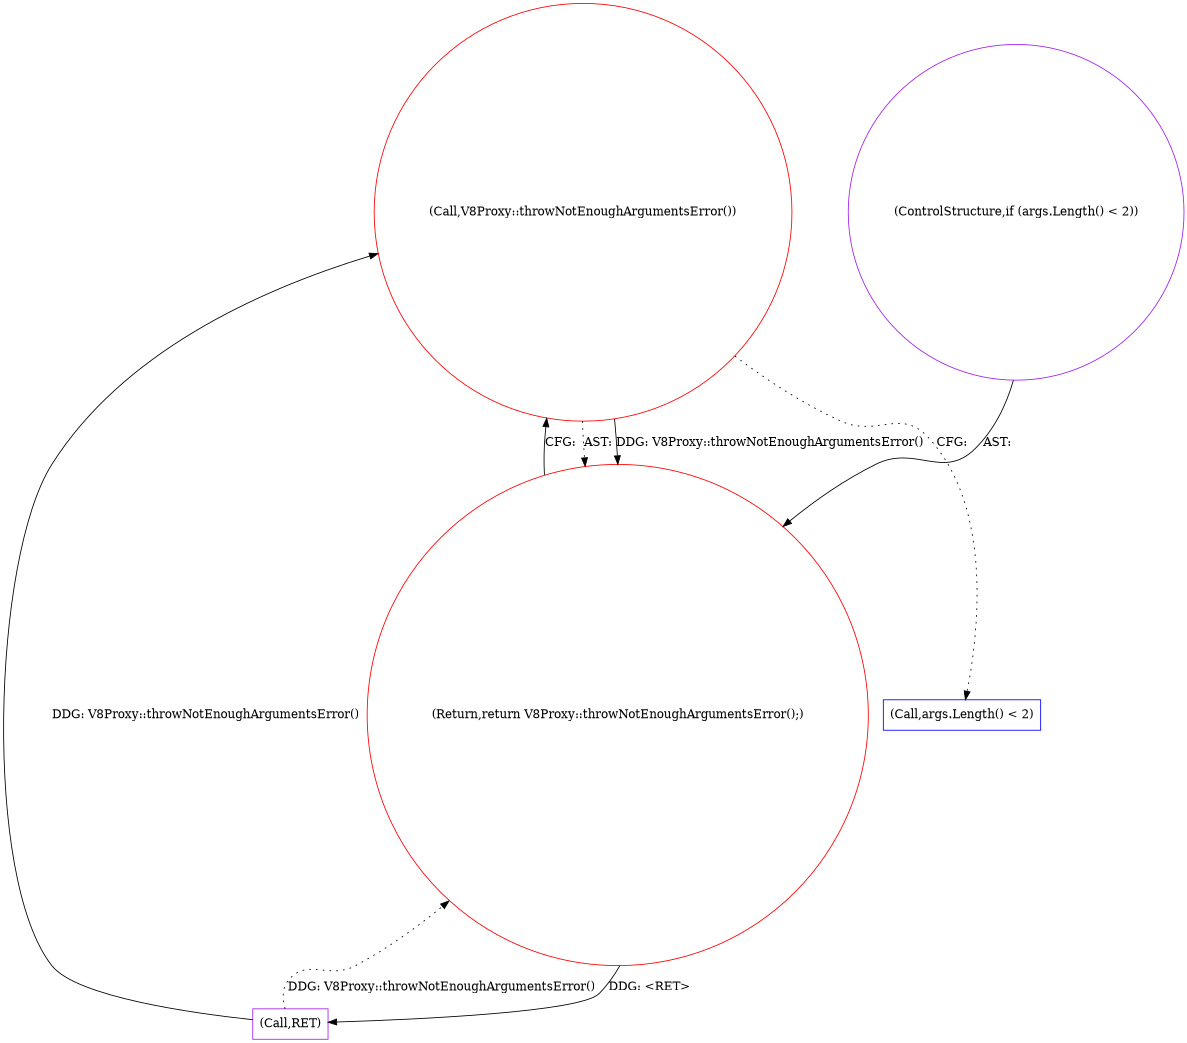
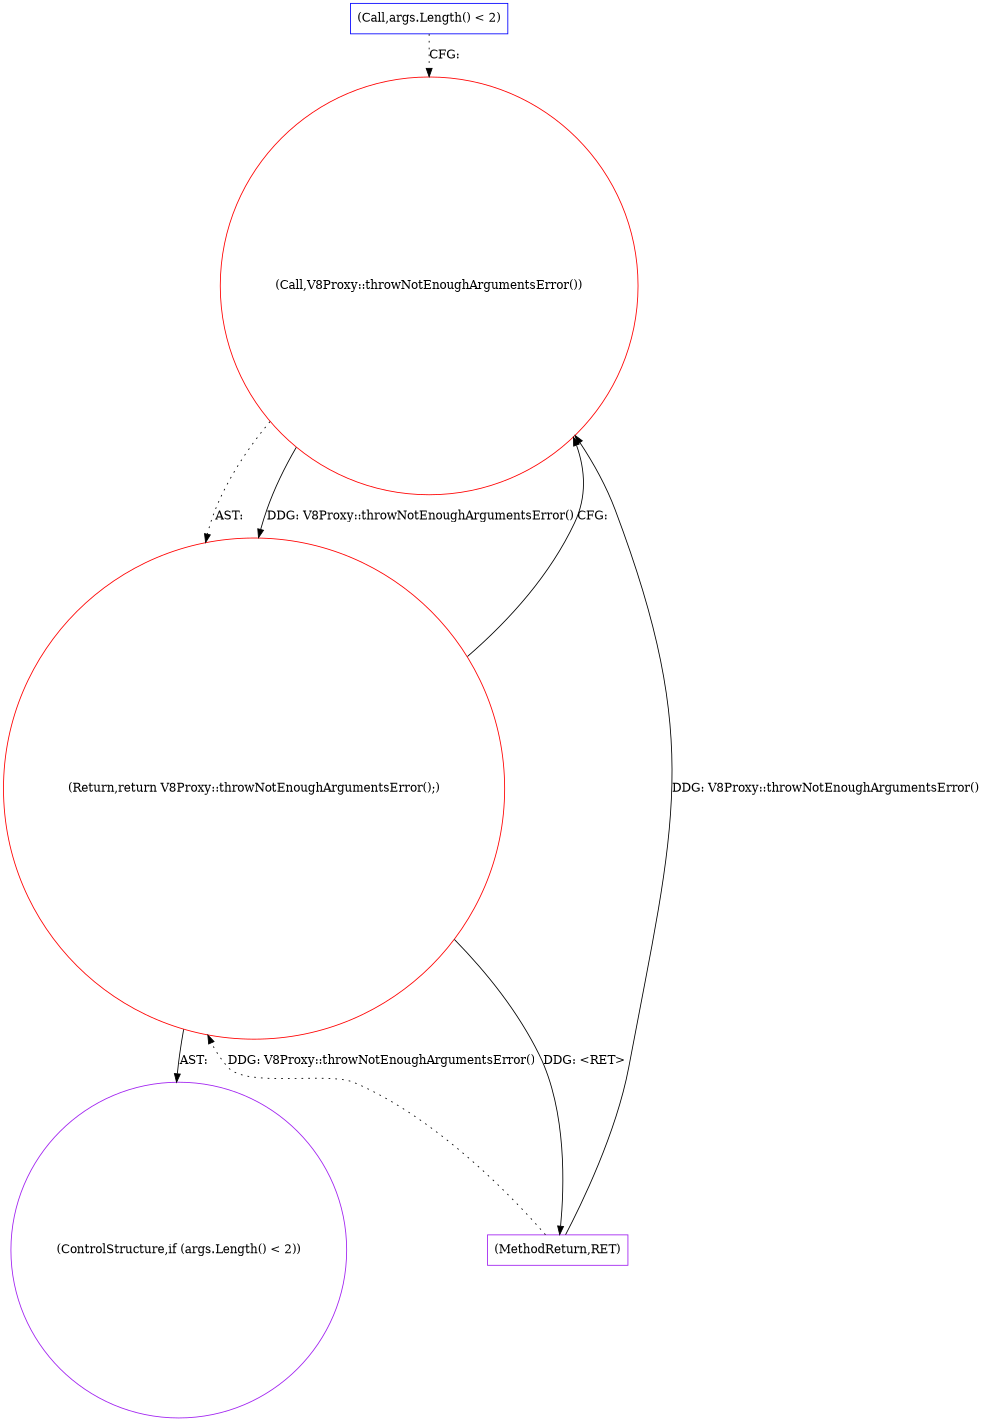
edge "(Call,V8Proxy::throwNotEnoughArgumentsError())" -> "(Call,args.Length() < 2)": reversed
edge "(ControlStructure,if (args.Length() < 2))" -> "(Return,return V8Proxy::throwNotEnoughArgumentsError();)": reversed
node "(Call,RET)": label "(Call,RET)" -> "(MethodReturn,RET)"
